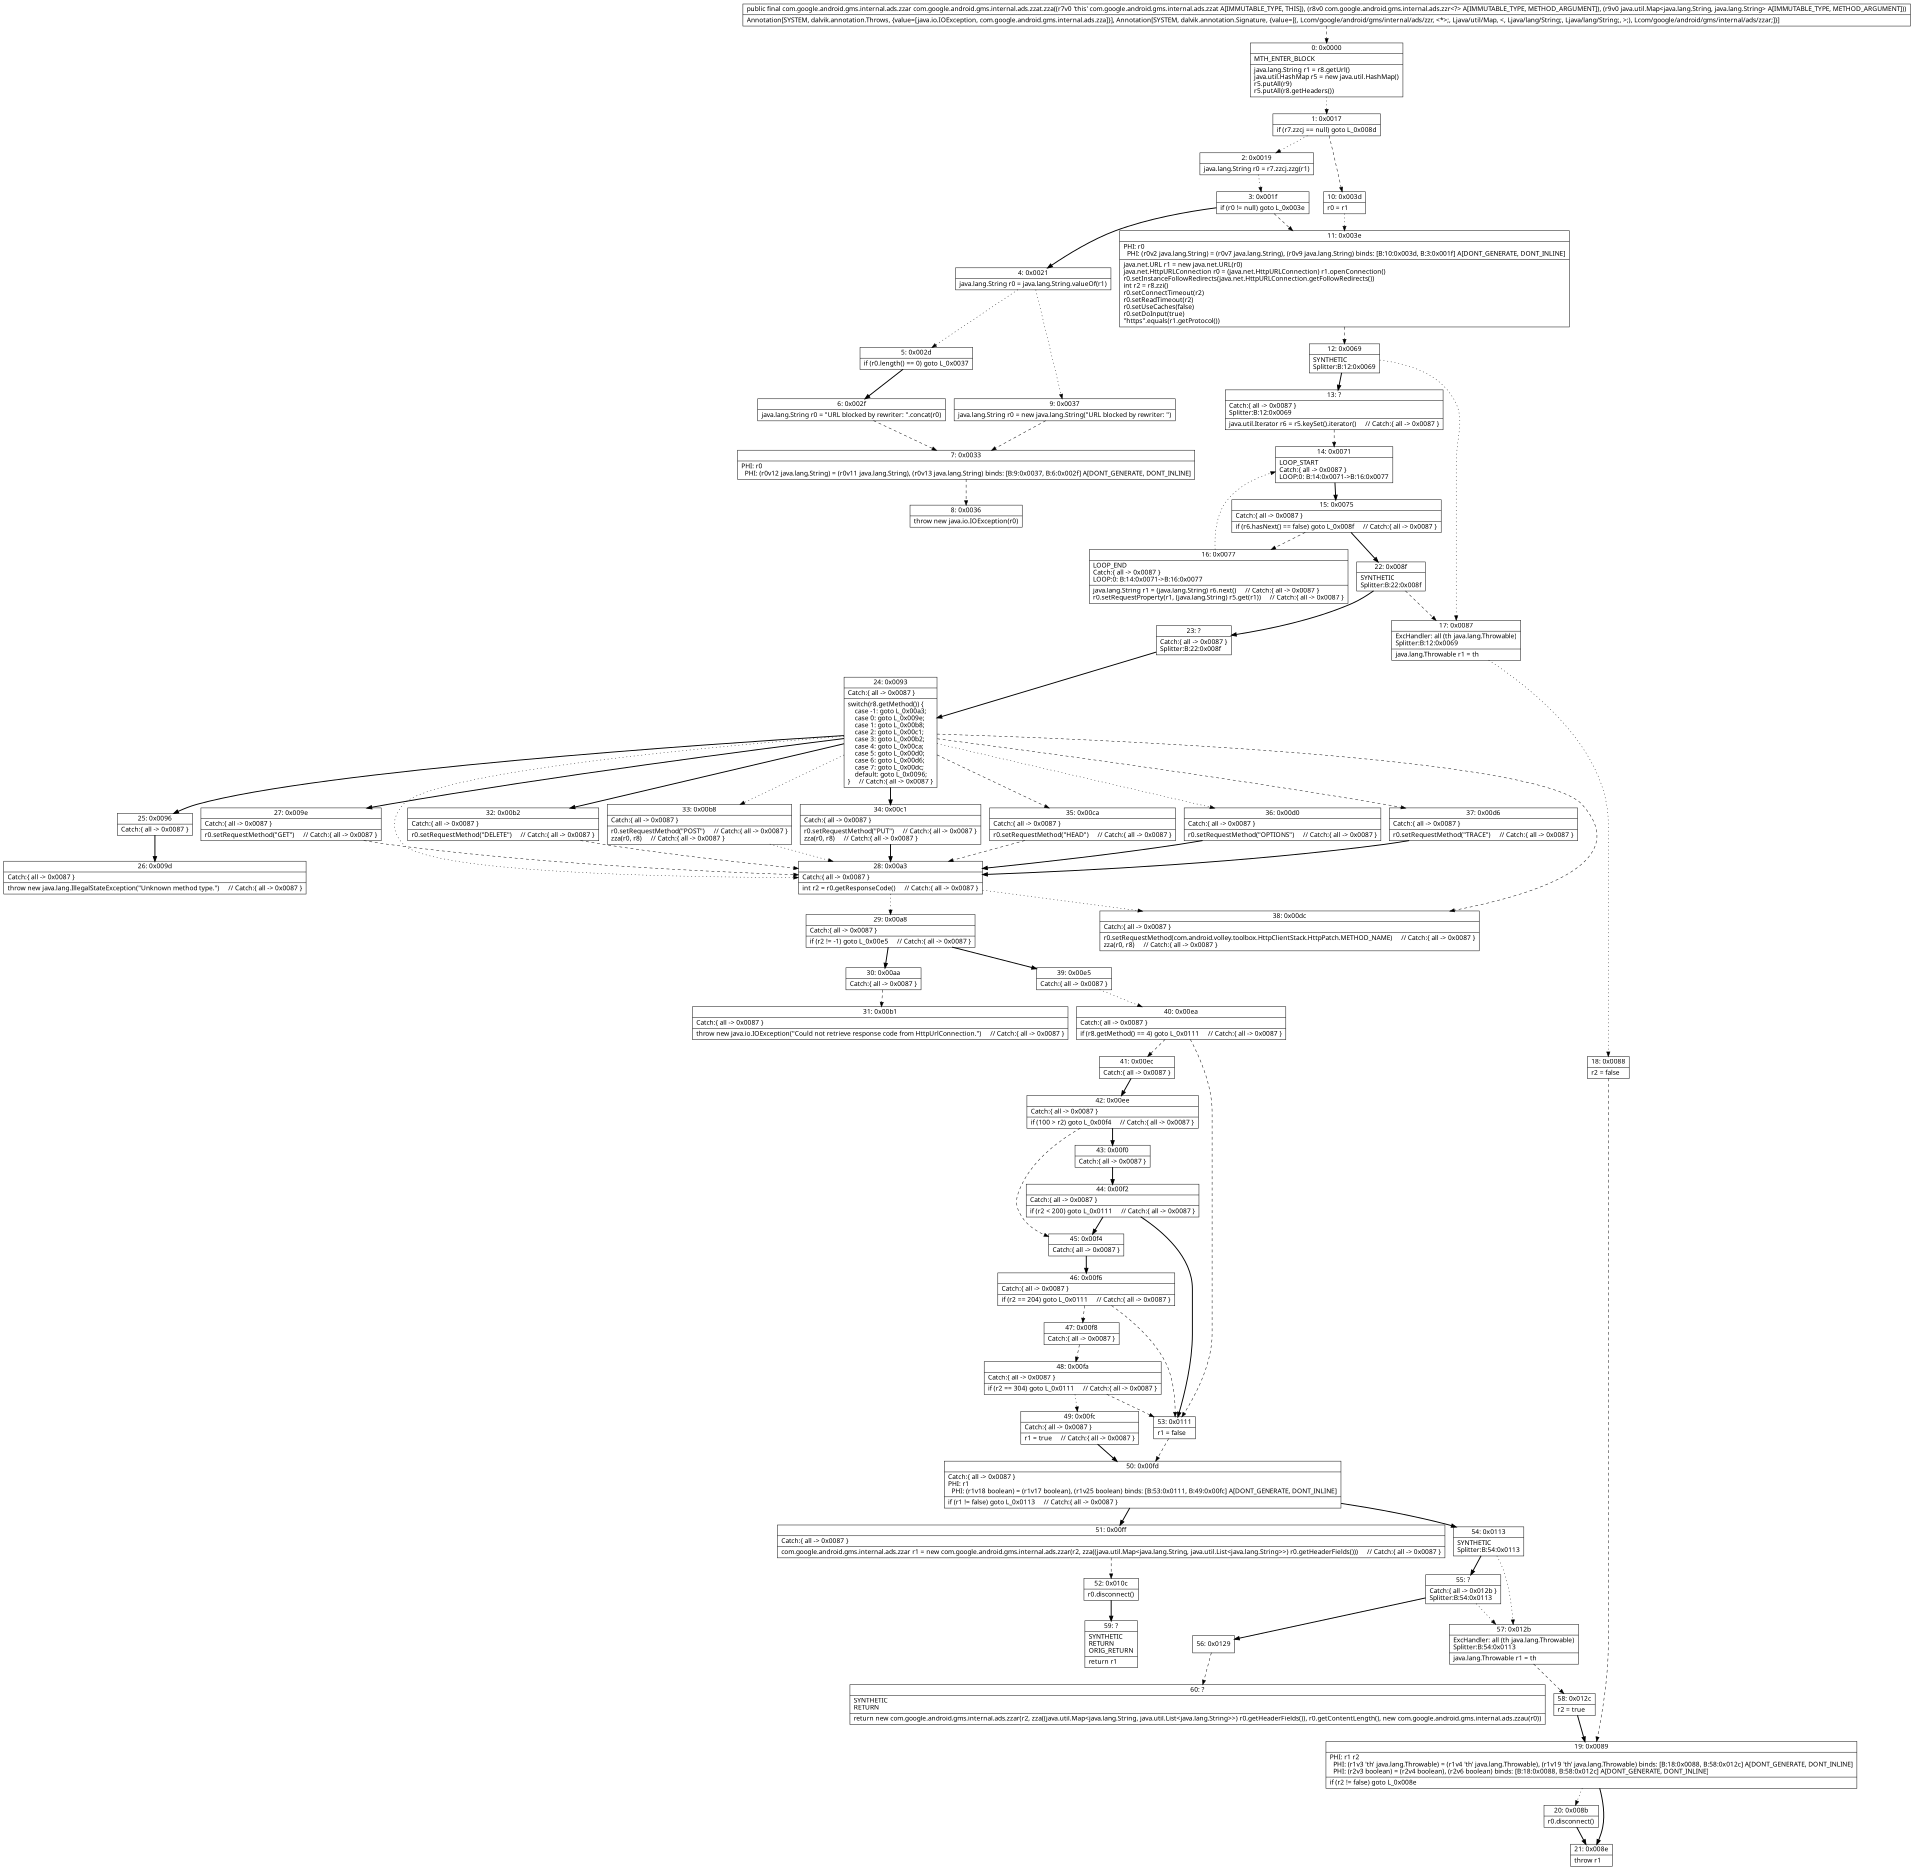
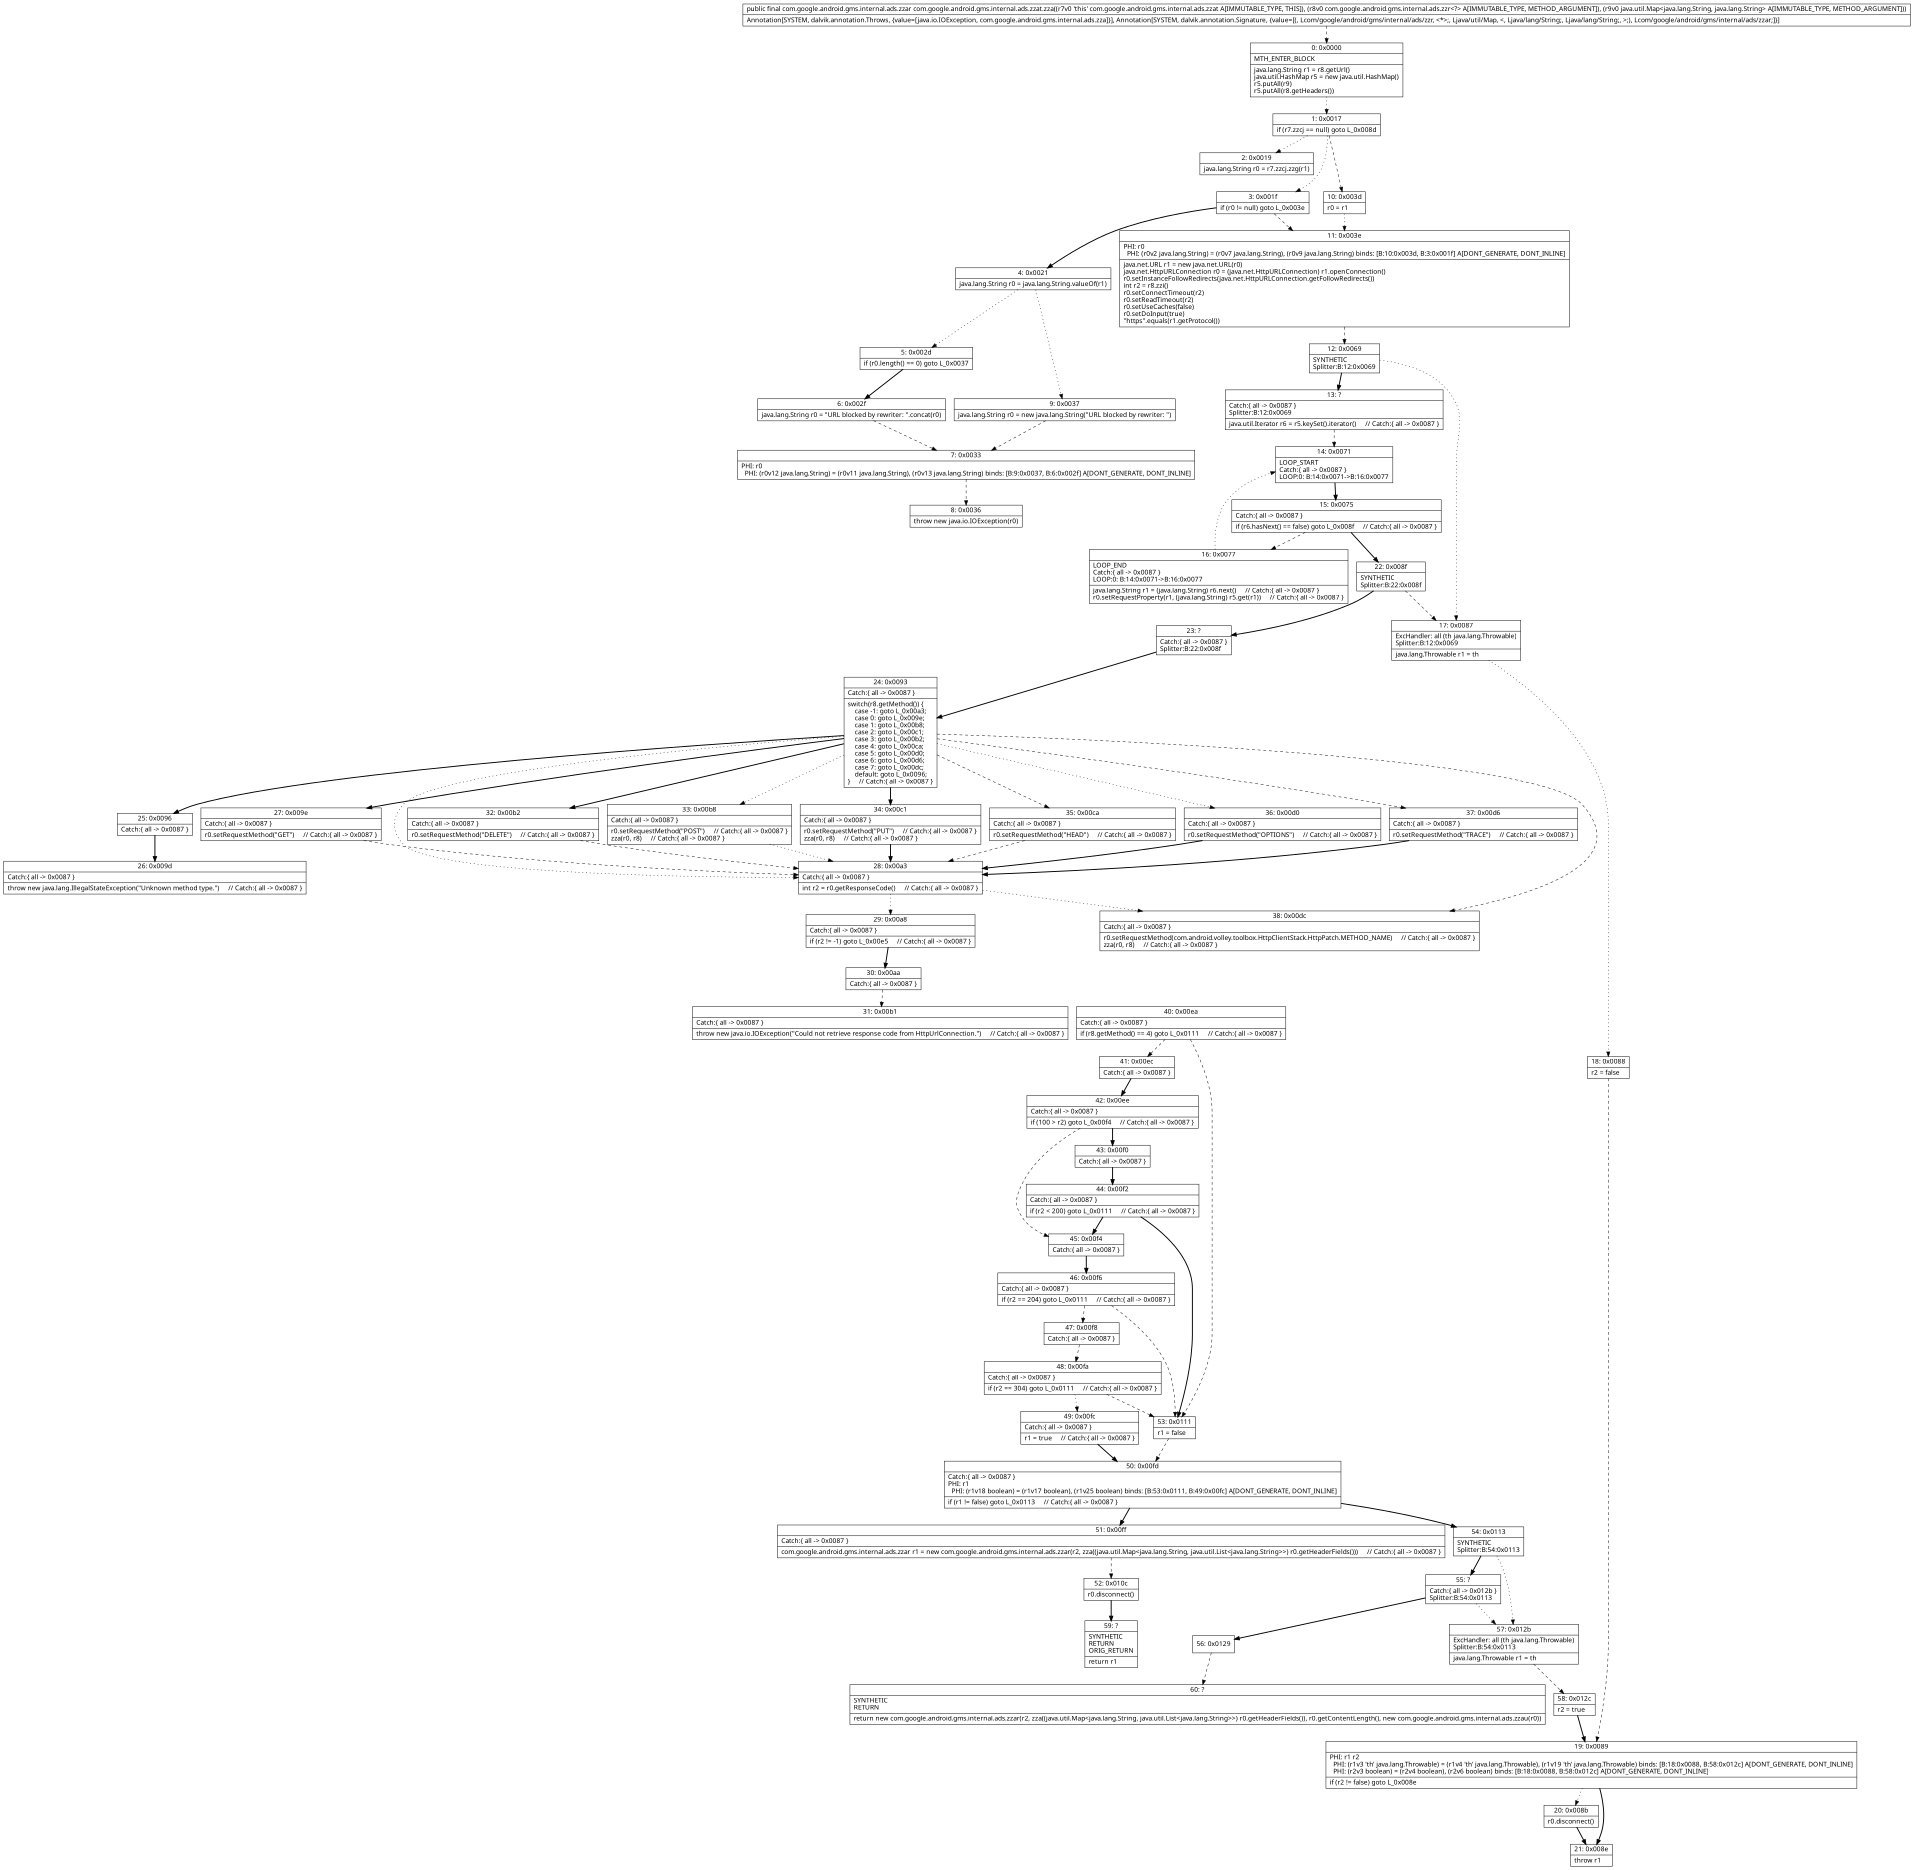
edge "2: 0x0019" -> "3: 0x001f": now "1: 0x0017" -> "3: 0x001f"
node "39: 0x00e5": removed
